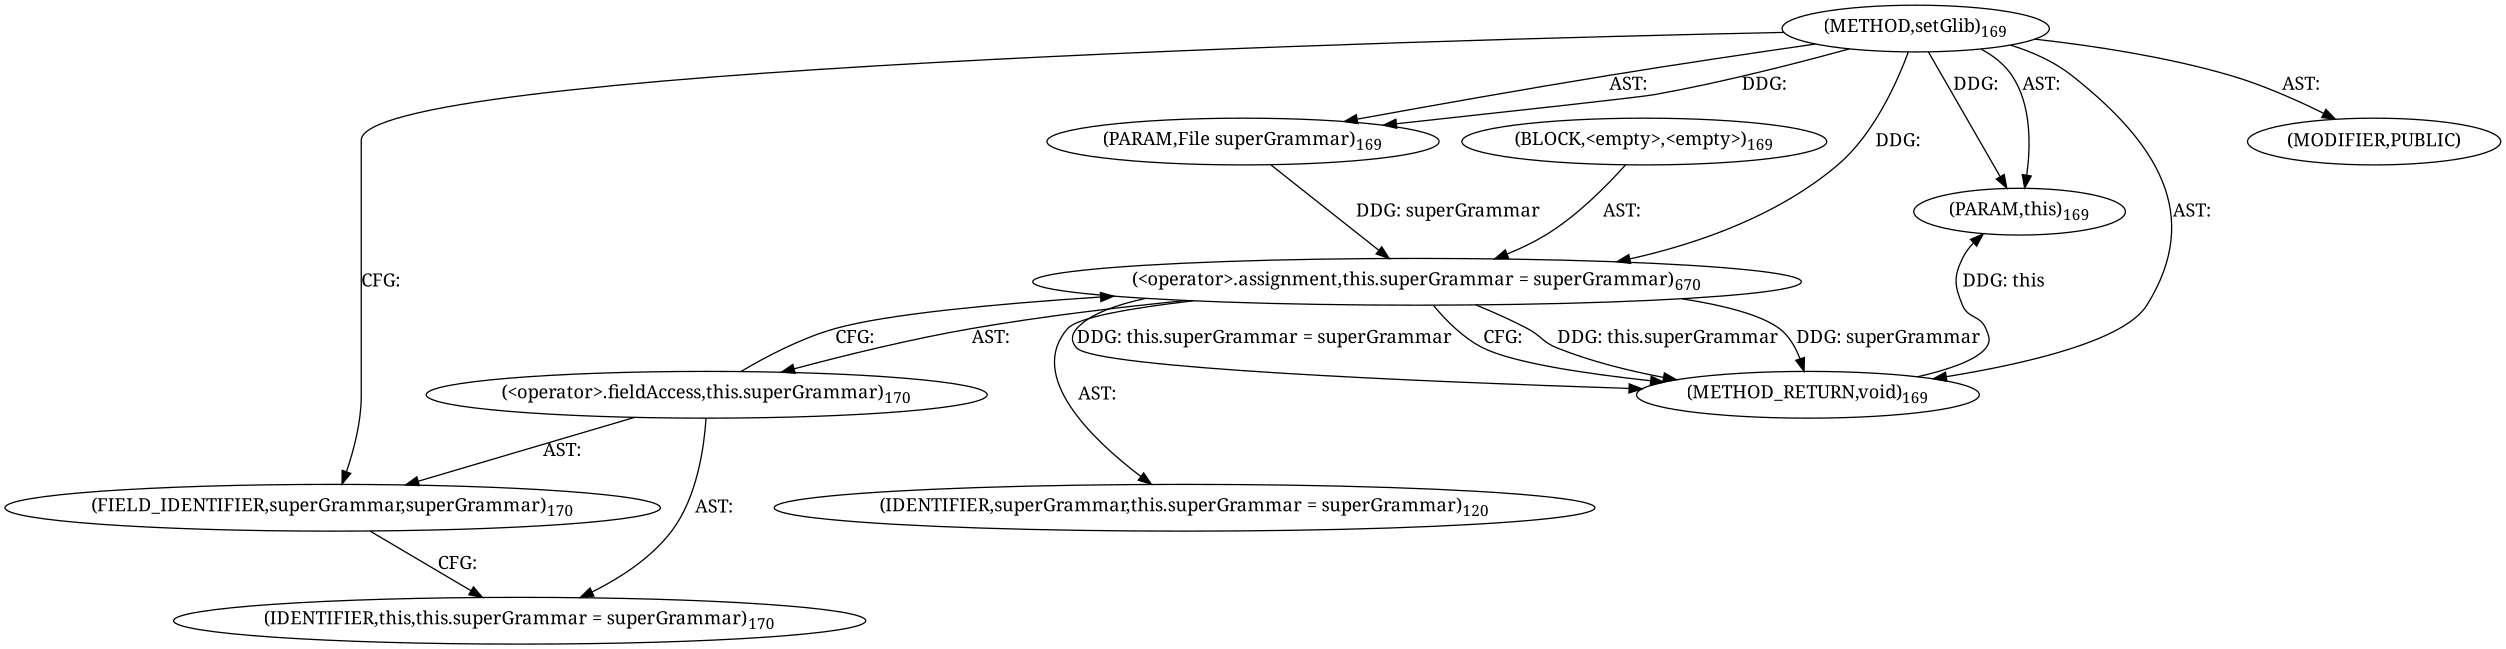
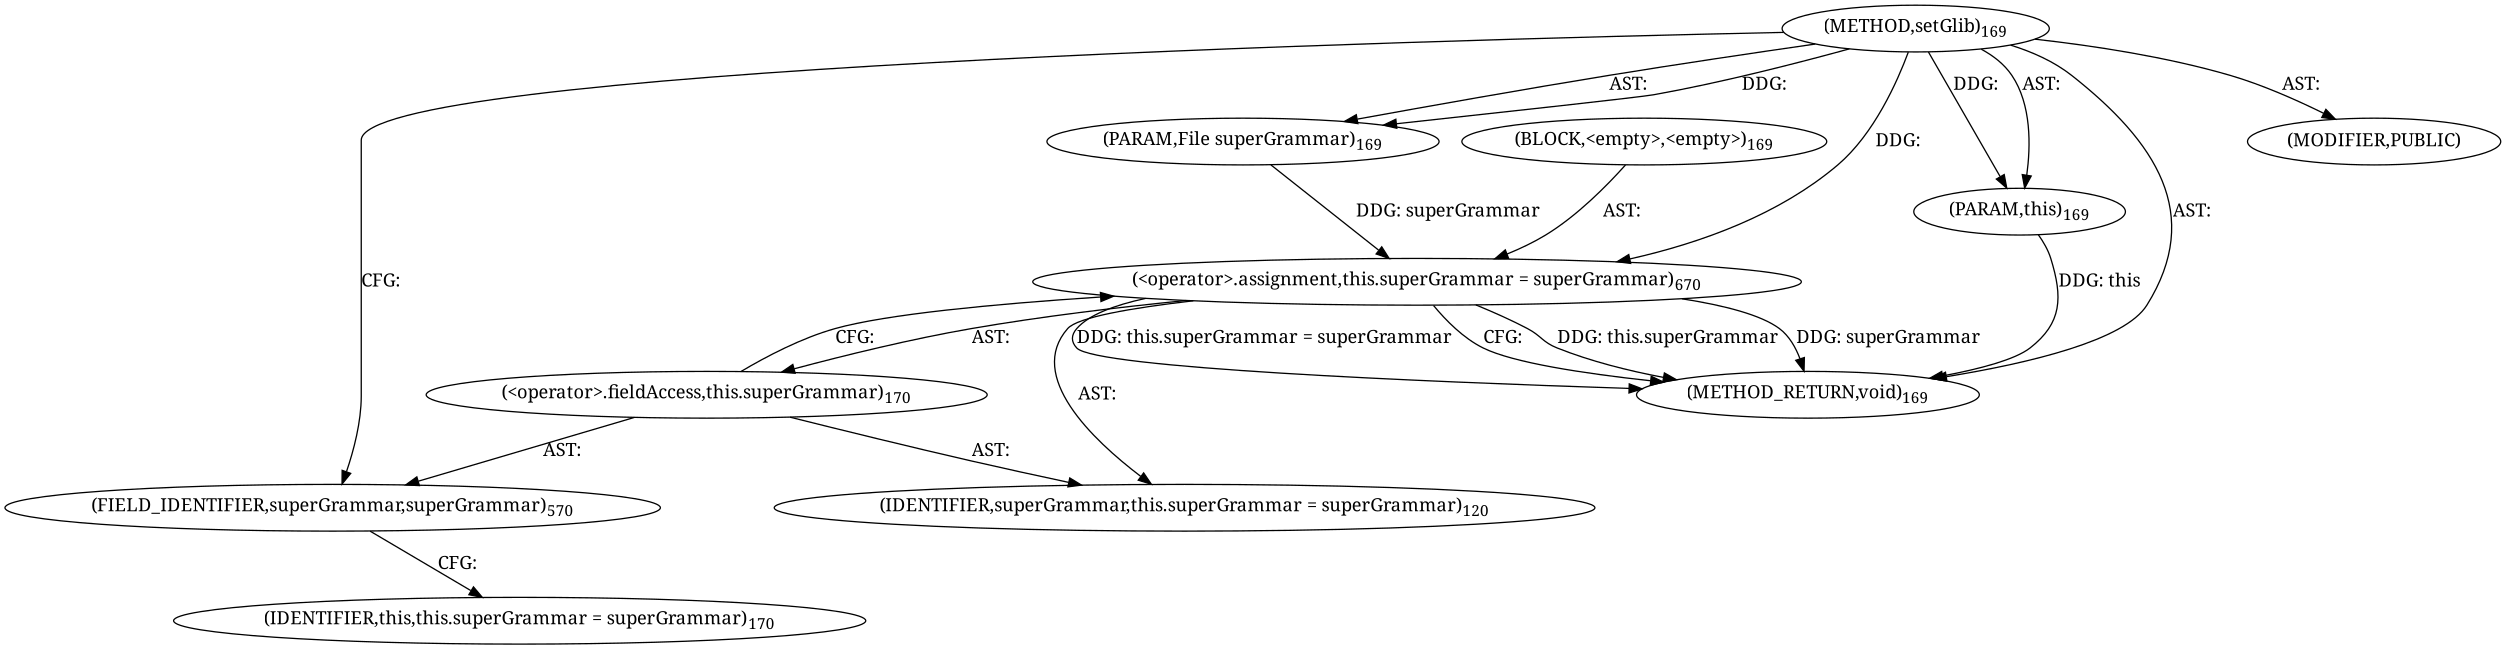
edge "(METHOD_RETURN,void)" -> "(PARAM,this)": reversed
node "(FIELD_IDENTIFIER,superGrammar,superGrammar)": text "170" -> "570"
edge "(<operator>.fieldAccess,this.superGrammar)" -> "(IDENTIFIER,this,this.superGrammar = superGrammar)": now "(<operator>.fieldAccess,this.superGrammar)" -> "(IDENTIFIER,superGrammar,this.superGrammar = superGrammar)"
